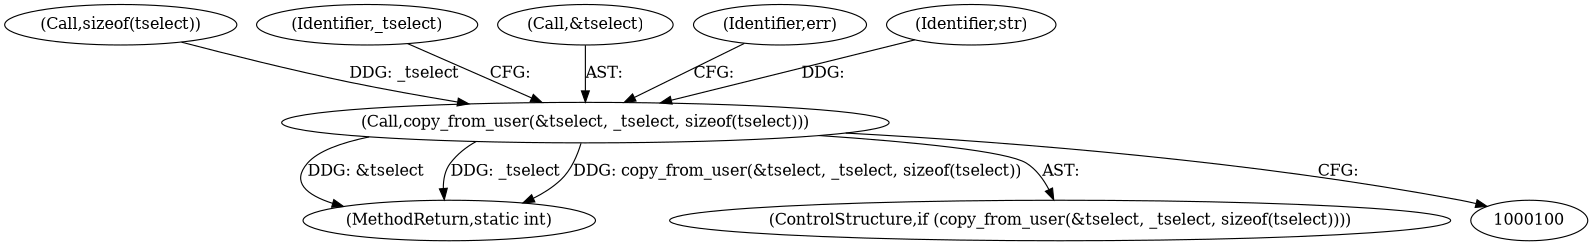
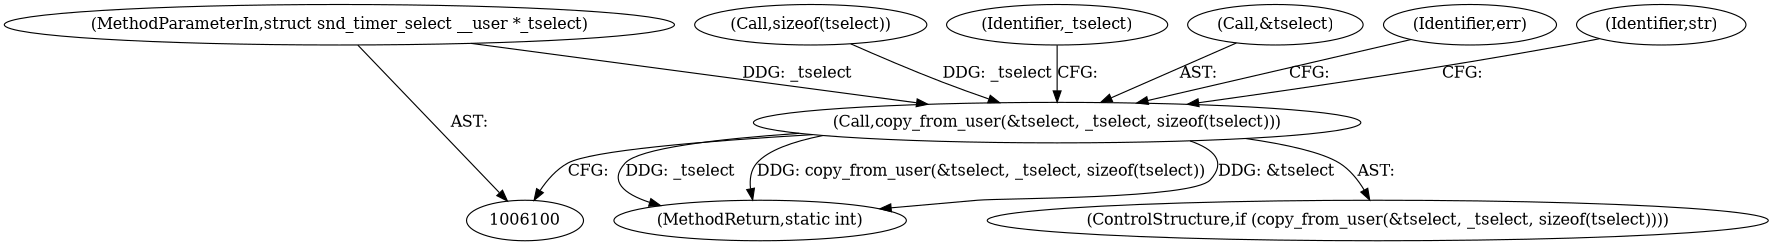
node "(MethodParameterIn,struct snd_timer_select __user *_tselect)": added
edge "(Identifier,str)" -> "(Call,copy_from_user(&tselect, _tselect, sizeof(tselect)))": label "DDG: " -> "CFG: "
node "1000100": label "1000100" -> "1006100"
